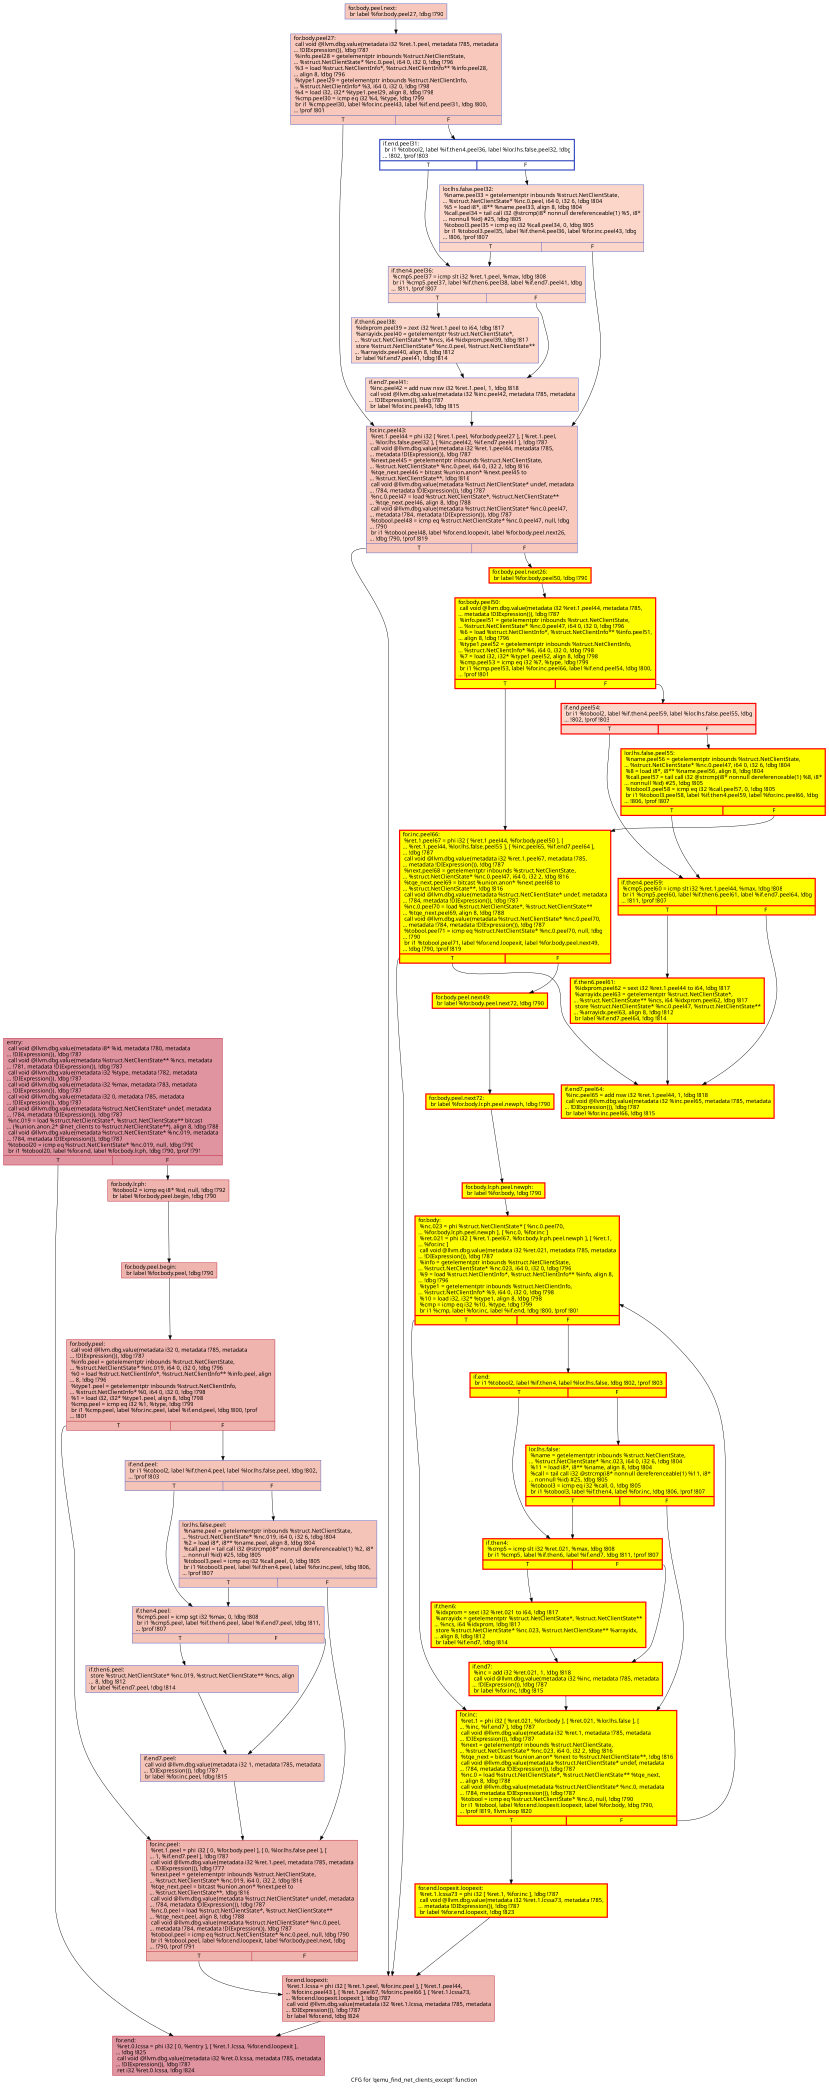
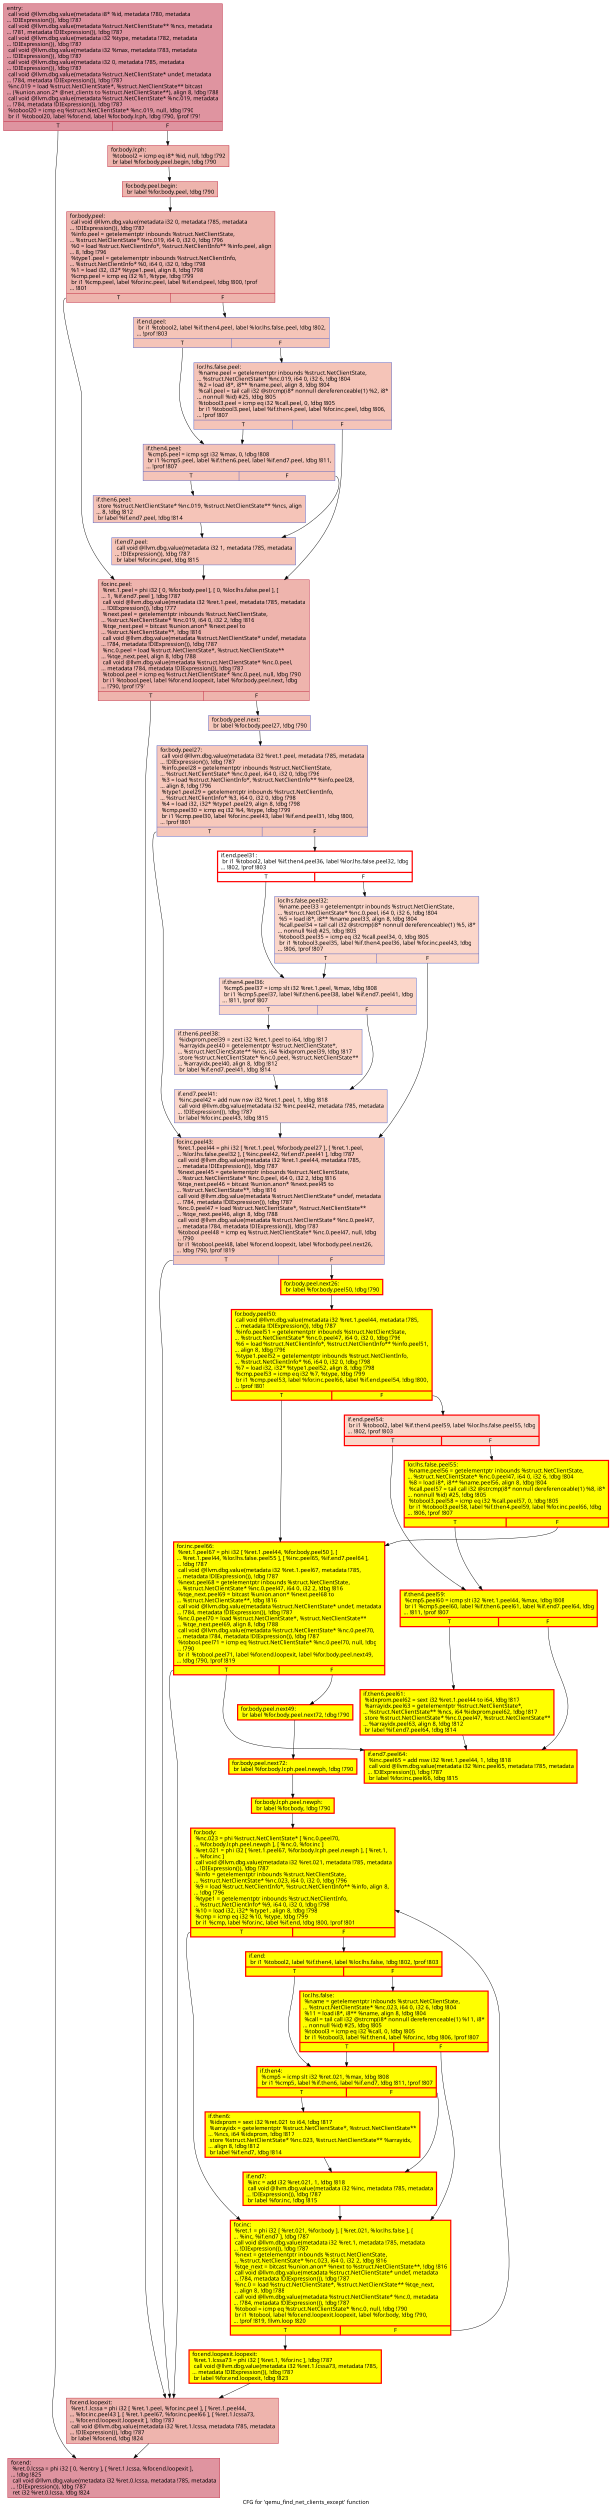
node "if.end.peel31:": color #3d50c3ff -> red
edge "for.inc.peel:" -> "for.body.peel.next:": added
